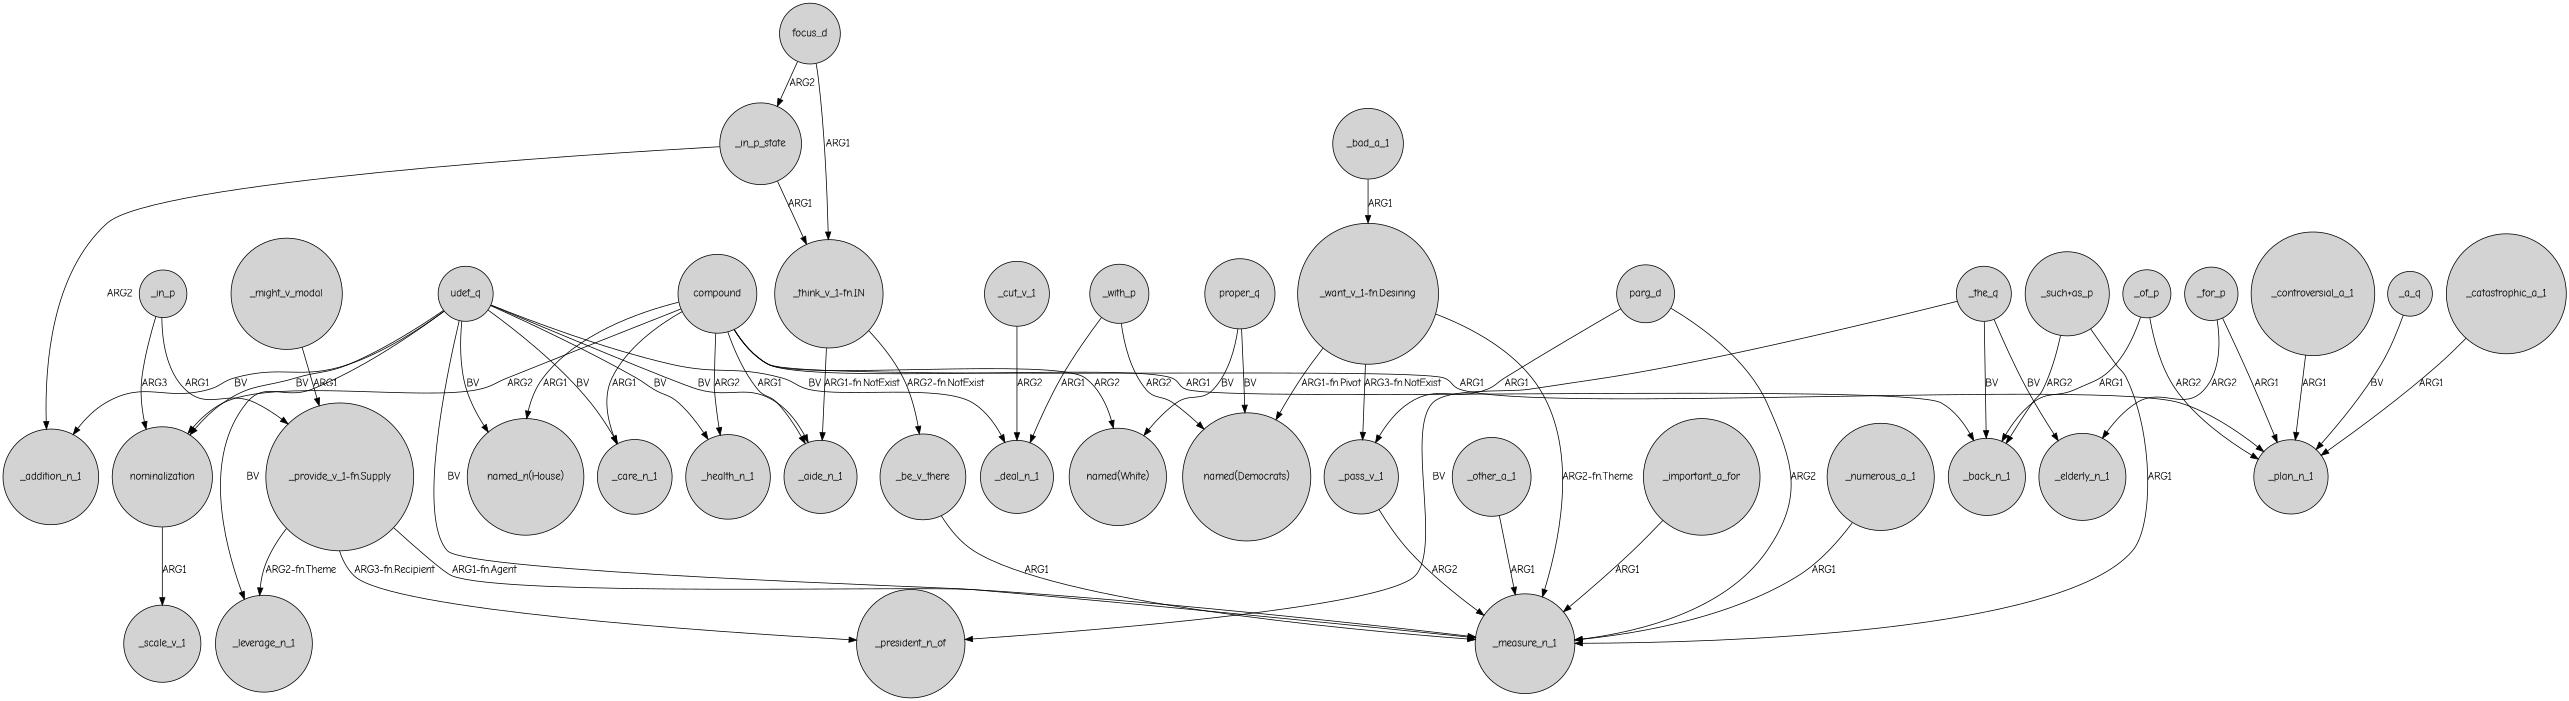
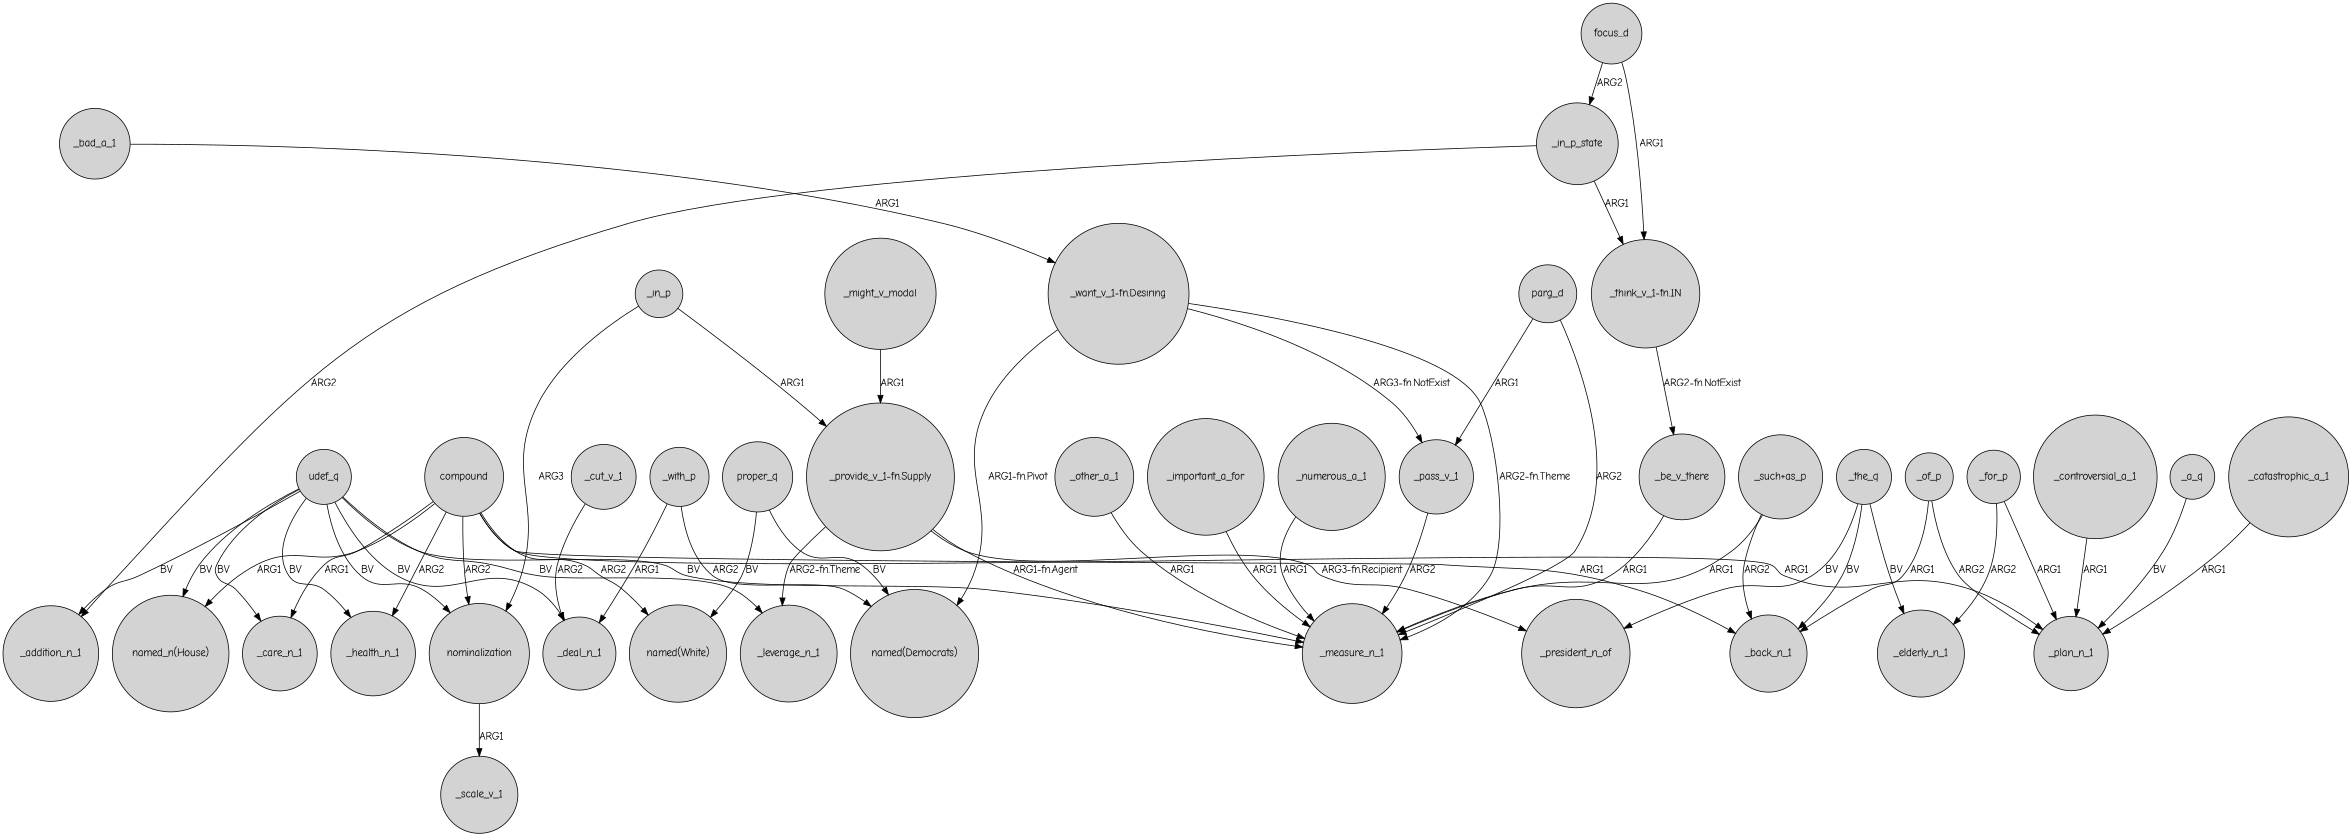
node "_aide_n_1": removed
